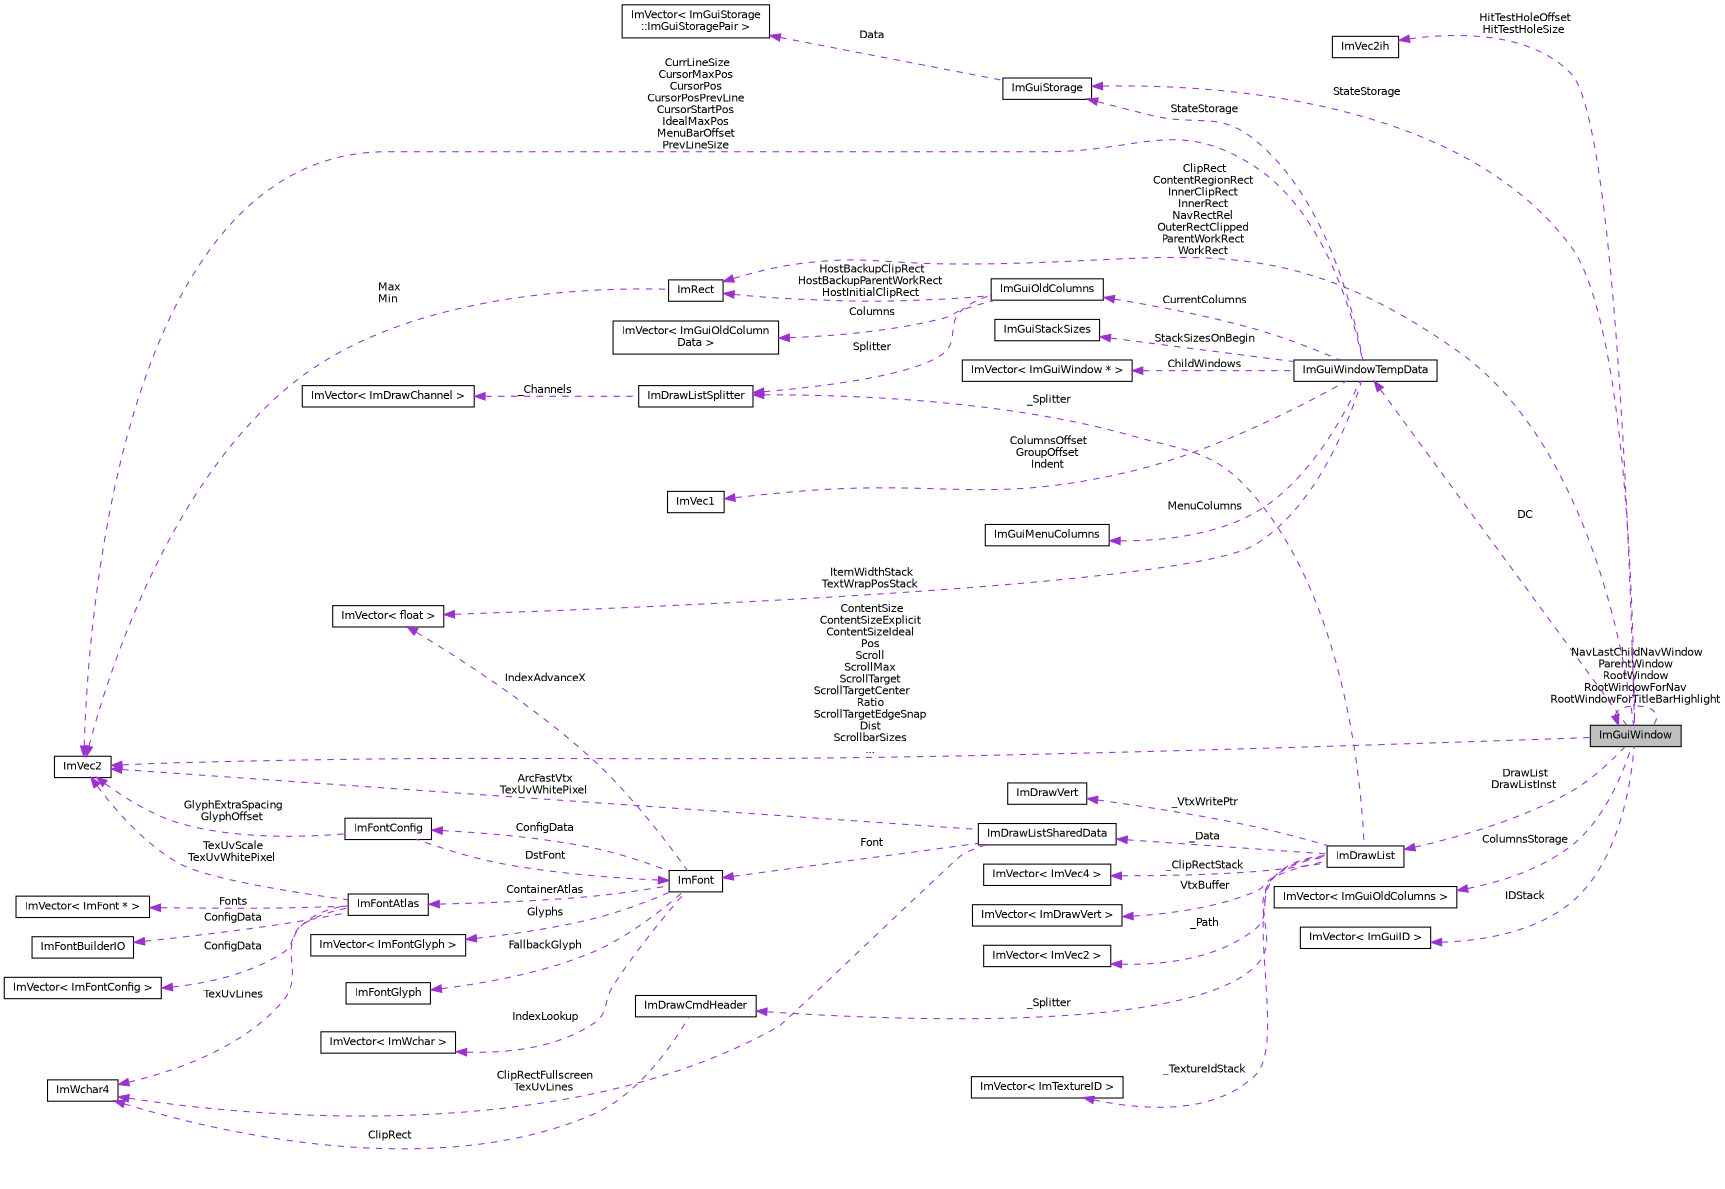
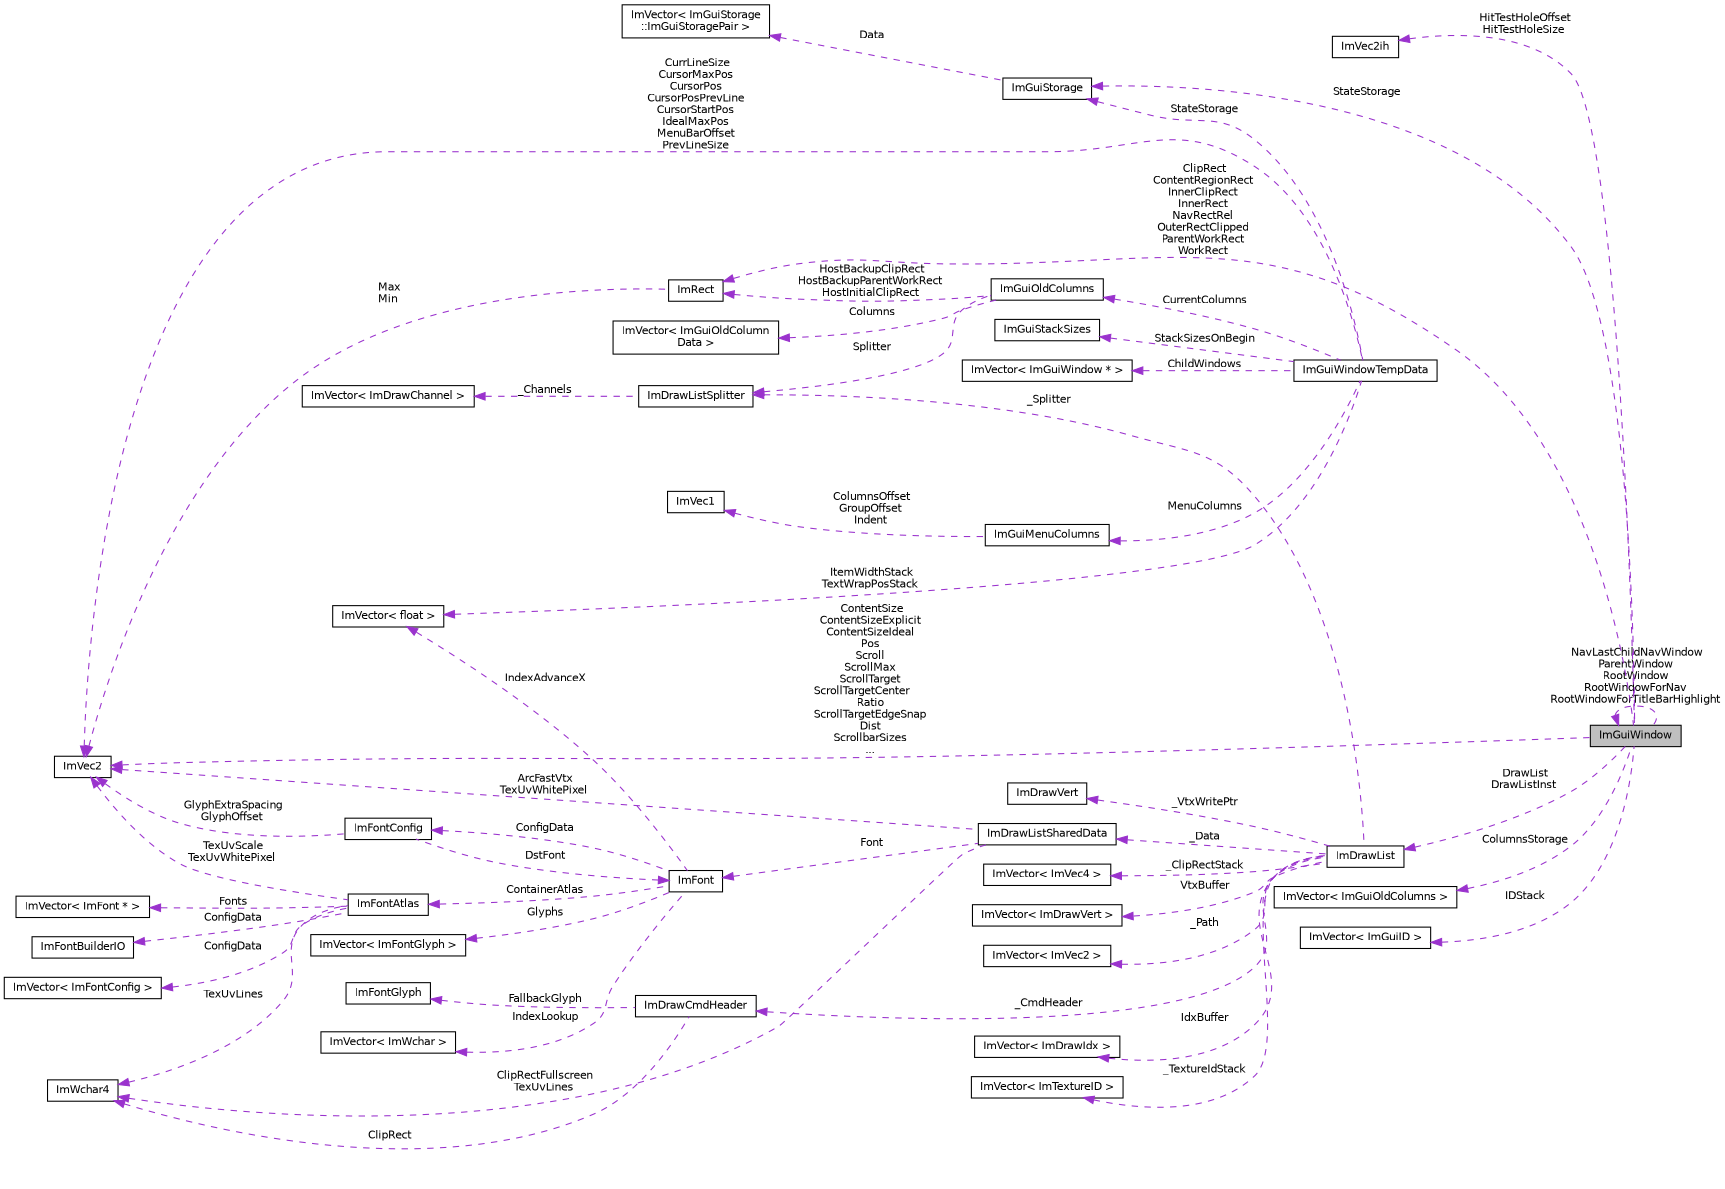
edge "ImGuiWindowTempData" -> "ImVec1": now "ImGuiMenuColumns" -> "ImVec1"
edge "ImGuiWindow" -> "ImGuiWindowTempData": removed, label "DC"
edge "ImFont" -> "ImFontGlyph": now "ImDrawCmdHeader" -> "ImFontGlyph"
edge "ImDrawList" -> "ImDrawCmdHeader": label " _Splitter" -> " _CmdHeader"
node "ImVector< ImDrawIdx >": added
